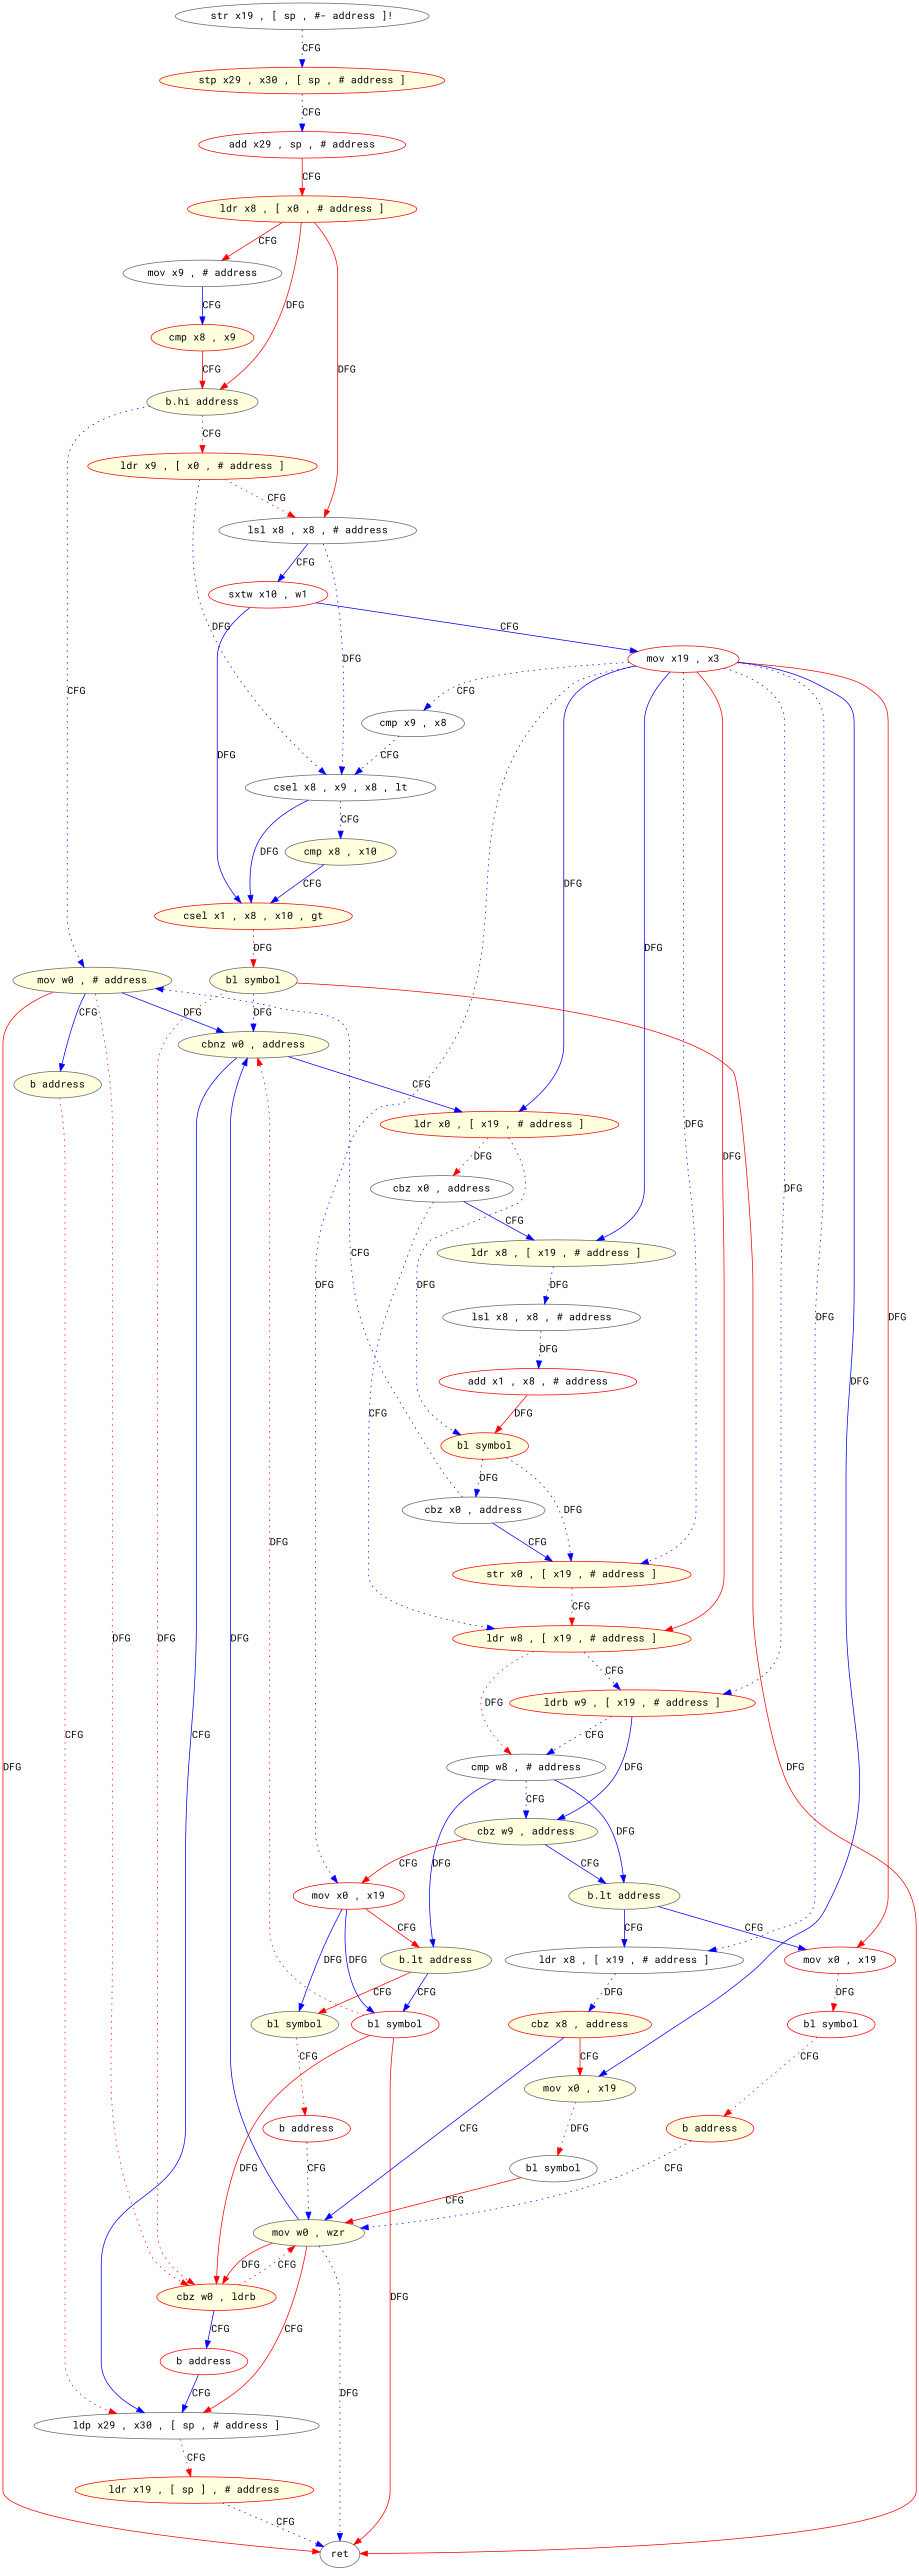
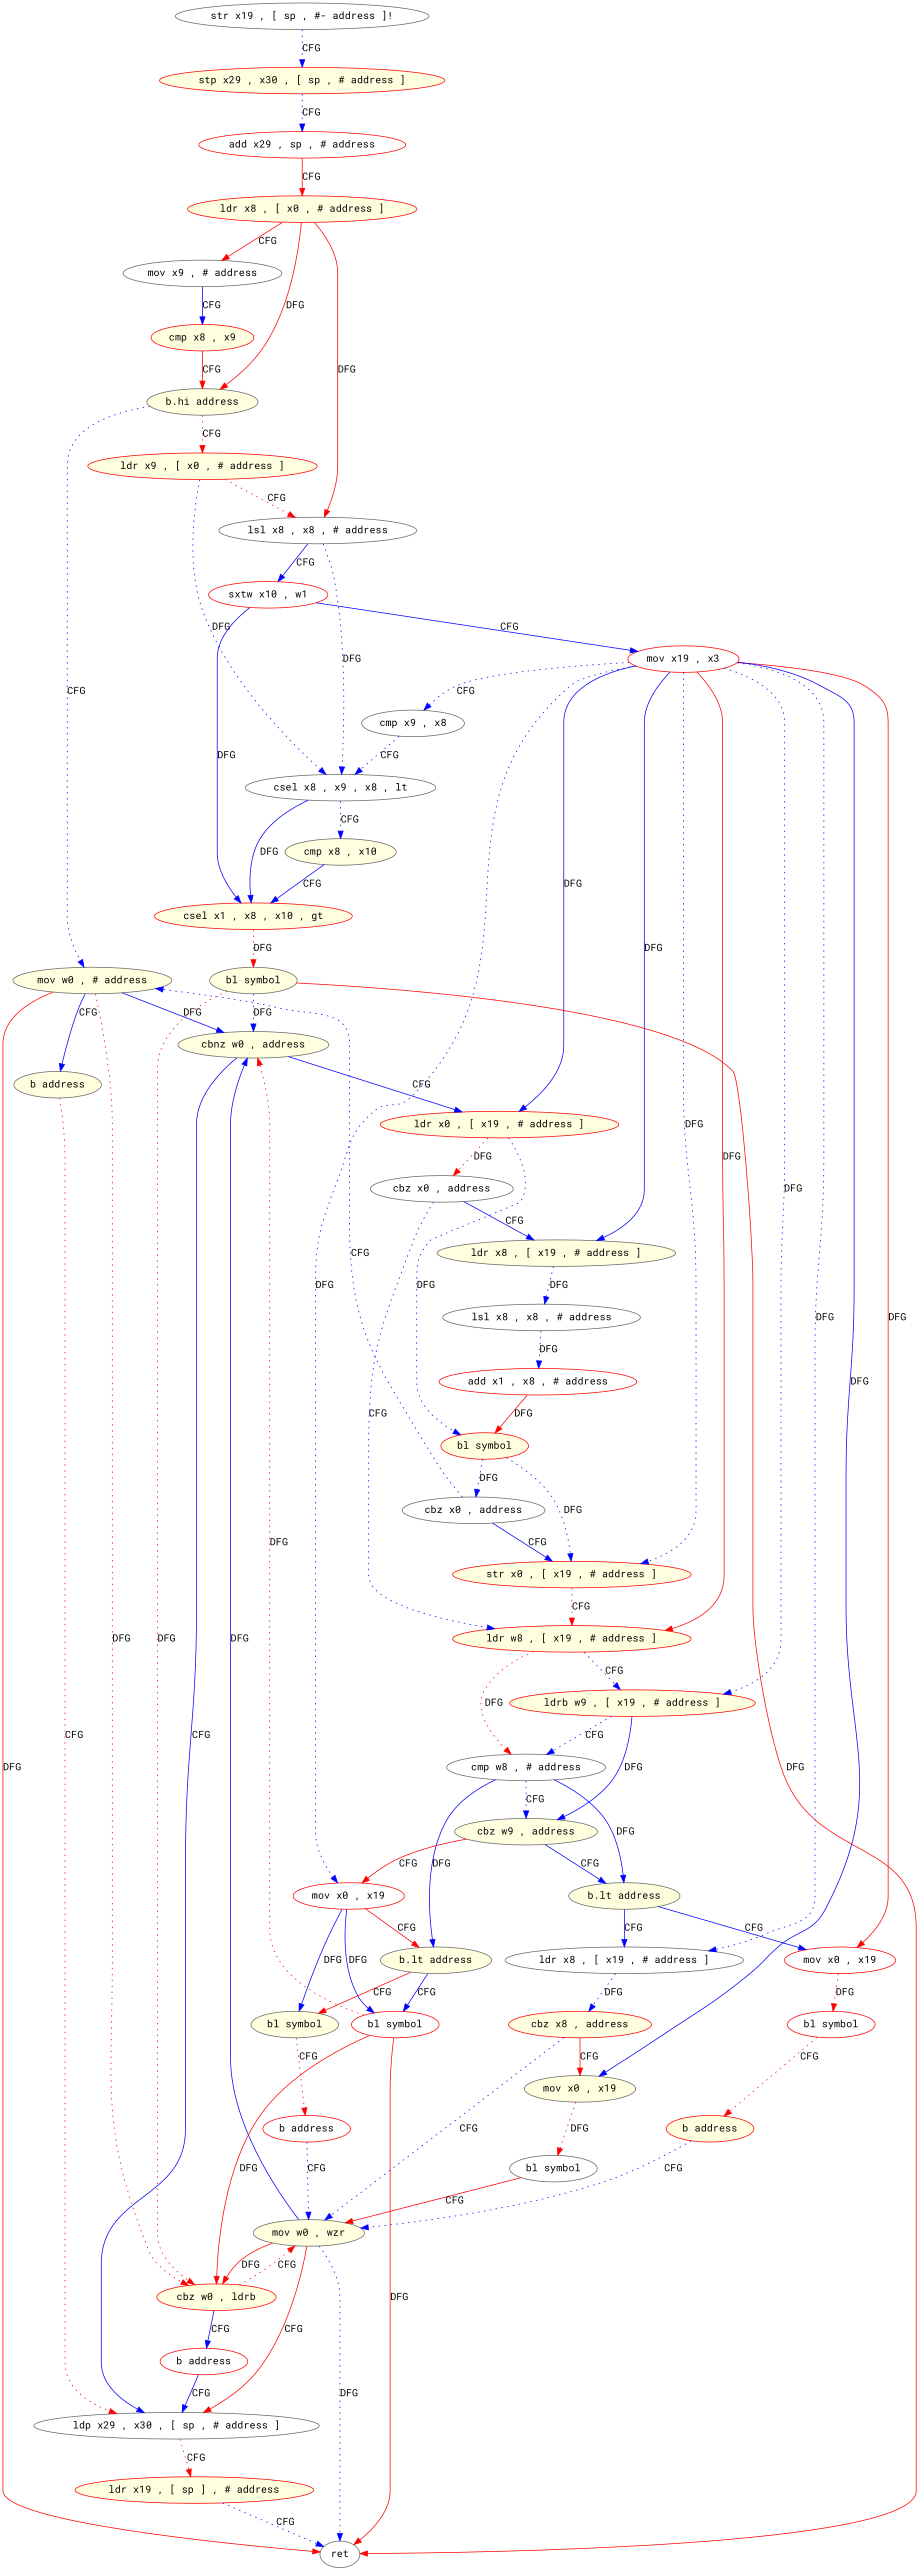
edge "cbz x8 , address" -> "mov w0 , wzr": style solid -> dotted
